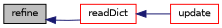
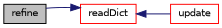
edge "readDict" -> "refine": reversed
